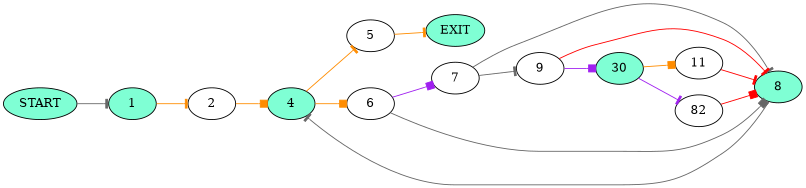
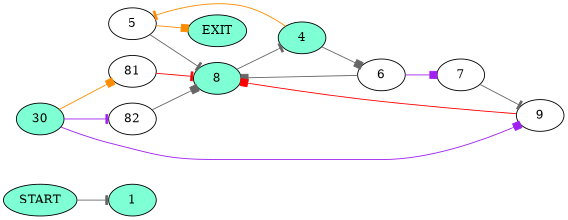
edge "7" -> "8": now "5" -> "8"
edge "9" -> "8": arrowhead tee -> box
edge "5" -> "EXIT": arrowhead tee -> box
node "11": label "11" -> "81"
edge "9" -> "30": reversed
edge "82" -> "8": color red -> gray40
node "2": removed
edge "4" -> "6": color darkorange -> gray40
